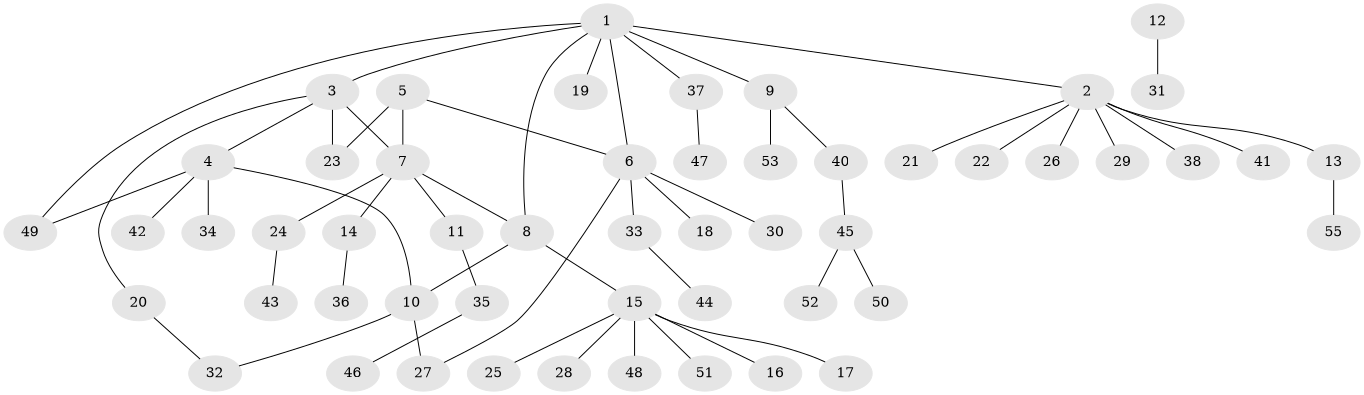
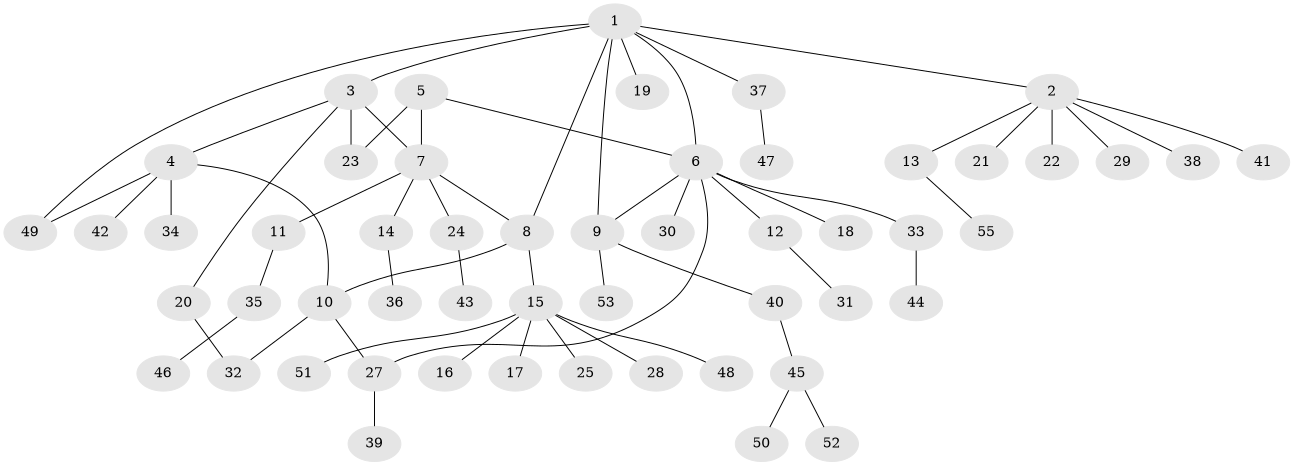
node "26": removed
edge "6" -- "9": added
edge "6" -- "12": added
node "39": added
